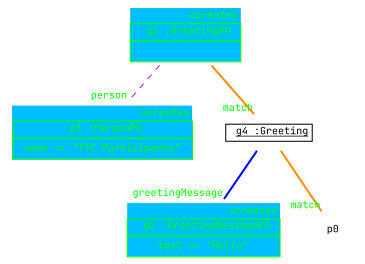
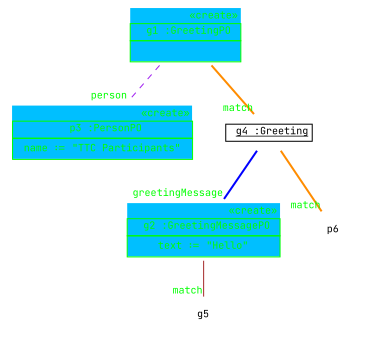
node "p0": label "p0" -> "p6"
node "g5": added
